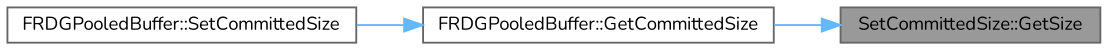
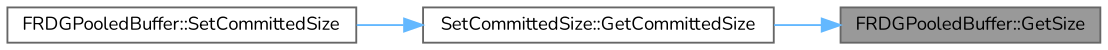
node "FRDGPooledBuffer::GetCommittedSize": label "FRDGPooledBuffer::GetCommittedSize" -> "SetCommittedSize::GetCommittedSize"
node "SetCommittedSize::GetSize": label "SetCommittedSize::GetSize" -> "FRDGPooledBuffer::GetSize"
